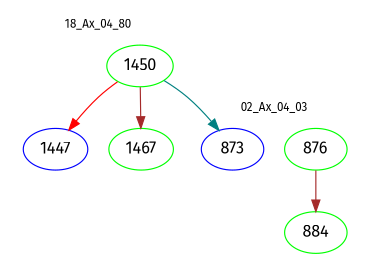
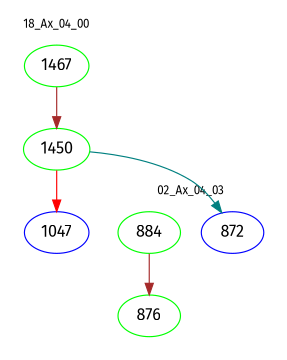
cluster "18_Ax_04_80": label "18_Ax_04_80" -> "18_Ax_04_00"
edge "1450" -> "1467": reversed
node "1447": label "1447" -> "1047"
node "873": label "873" -> "872"
edge "876" -> "884": reversed
